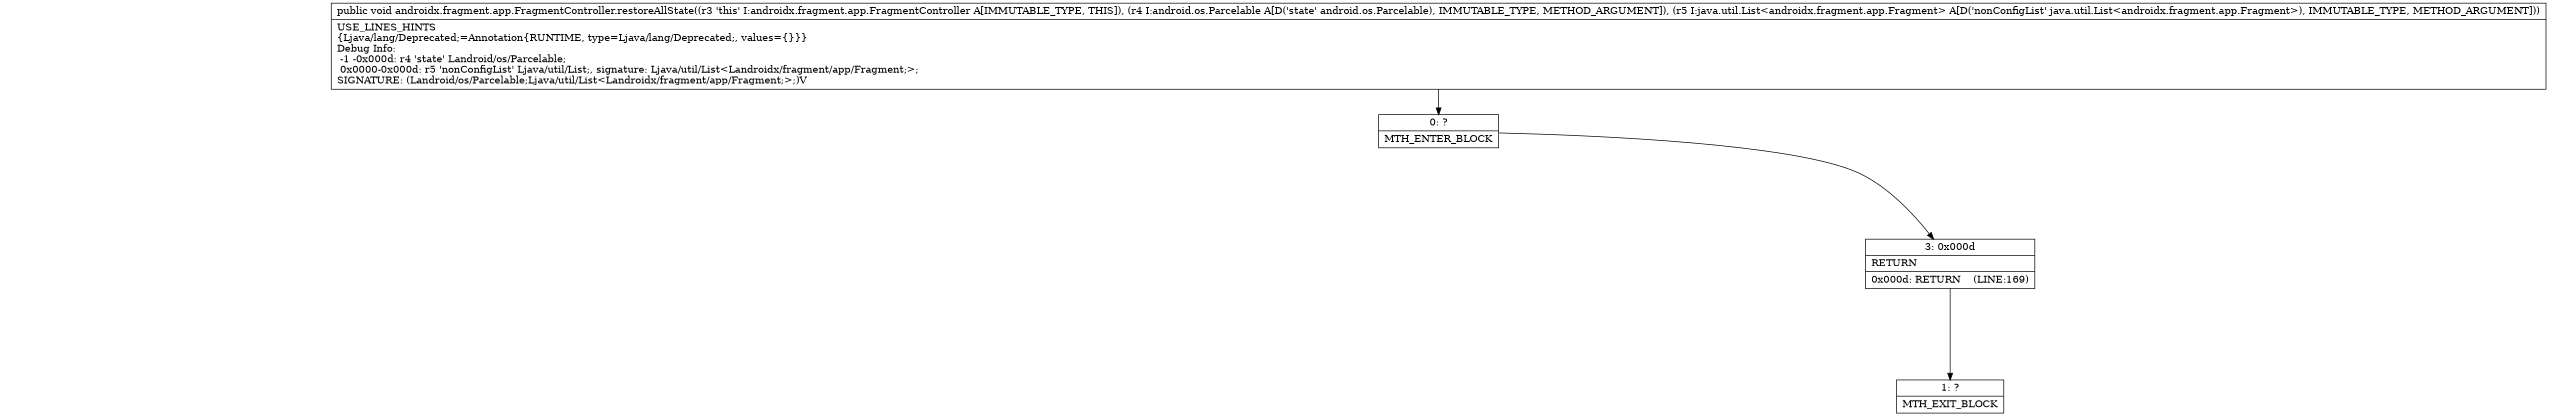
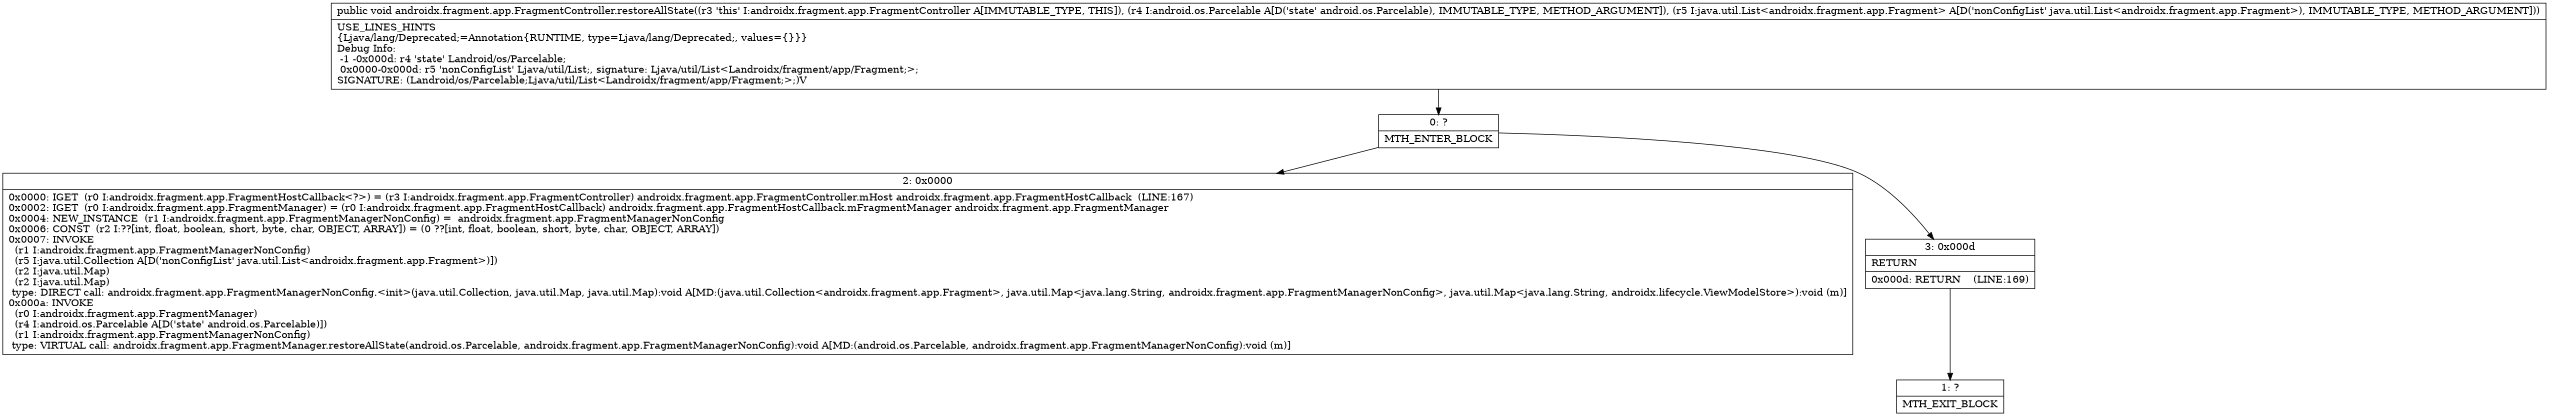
node "2: 0x0000": added
